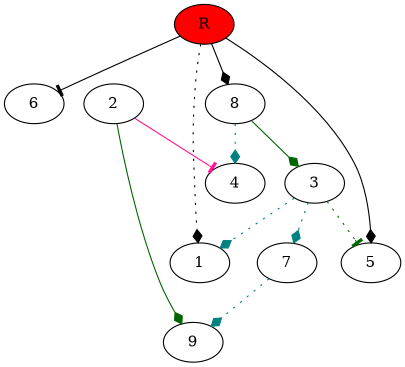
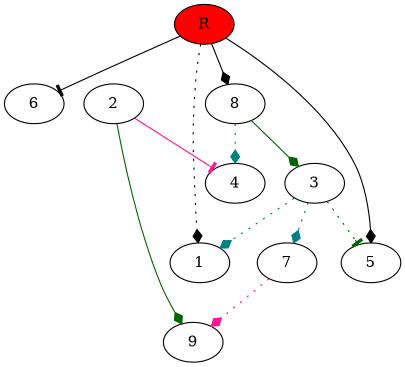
edge "7" -> "9": color teal -> deeppink
